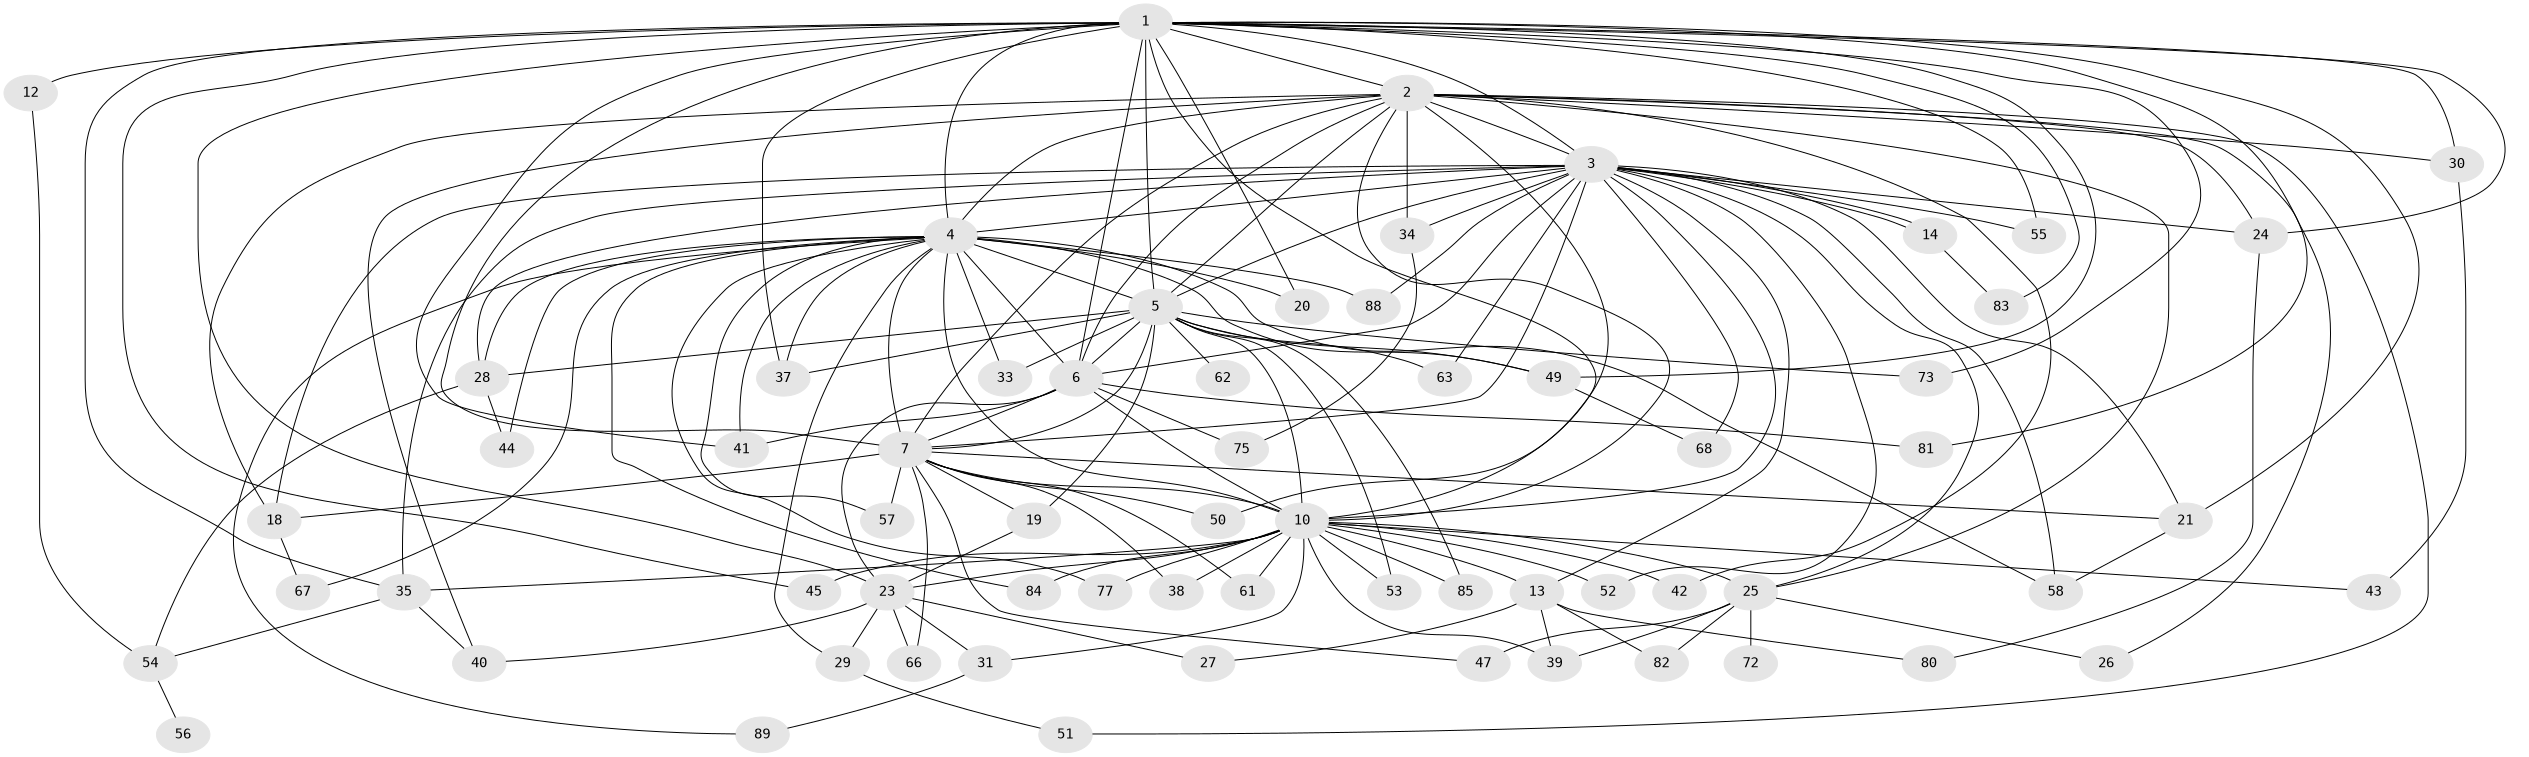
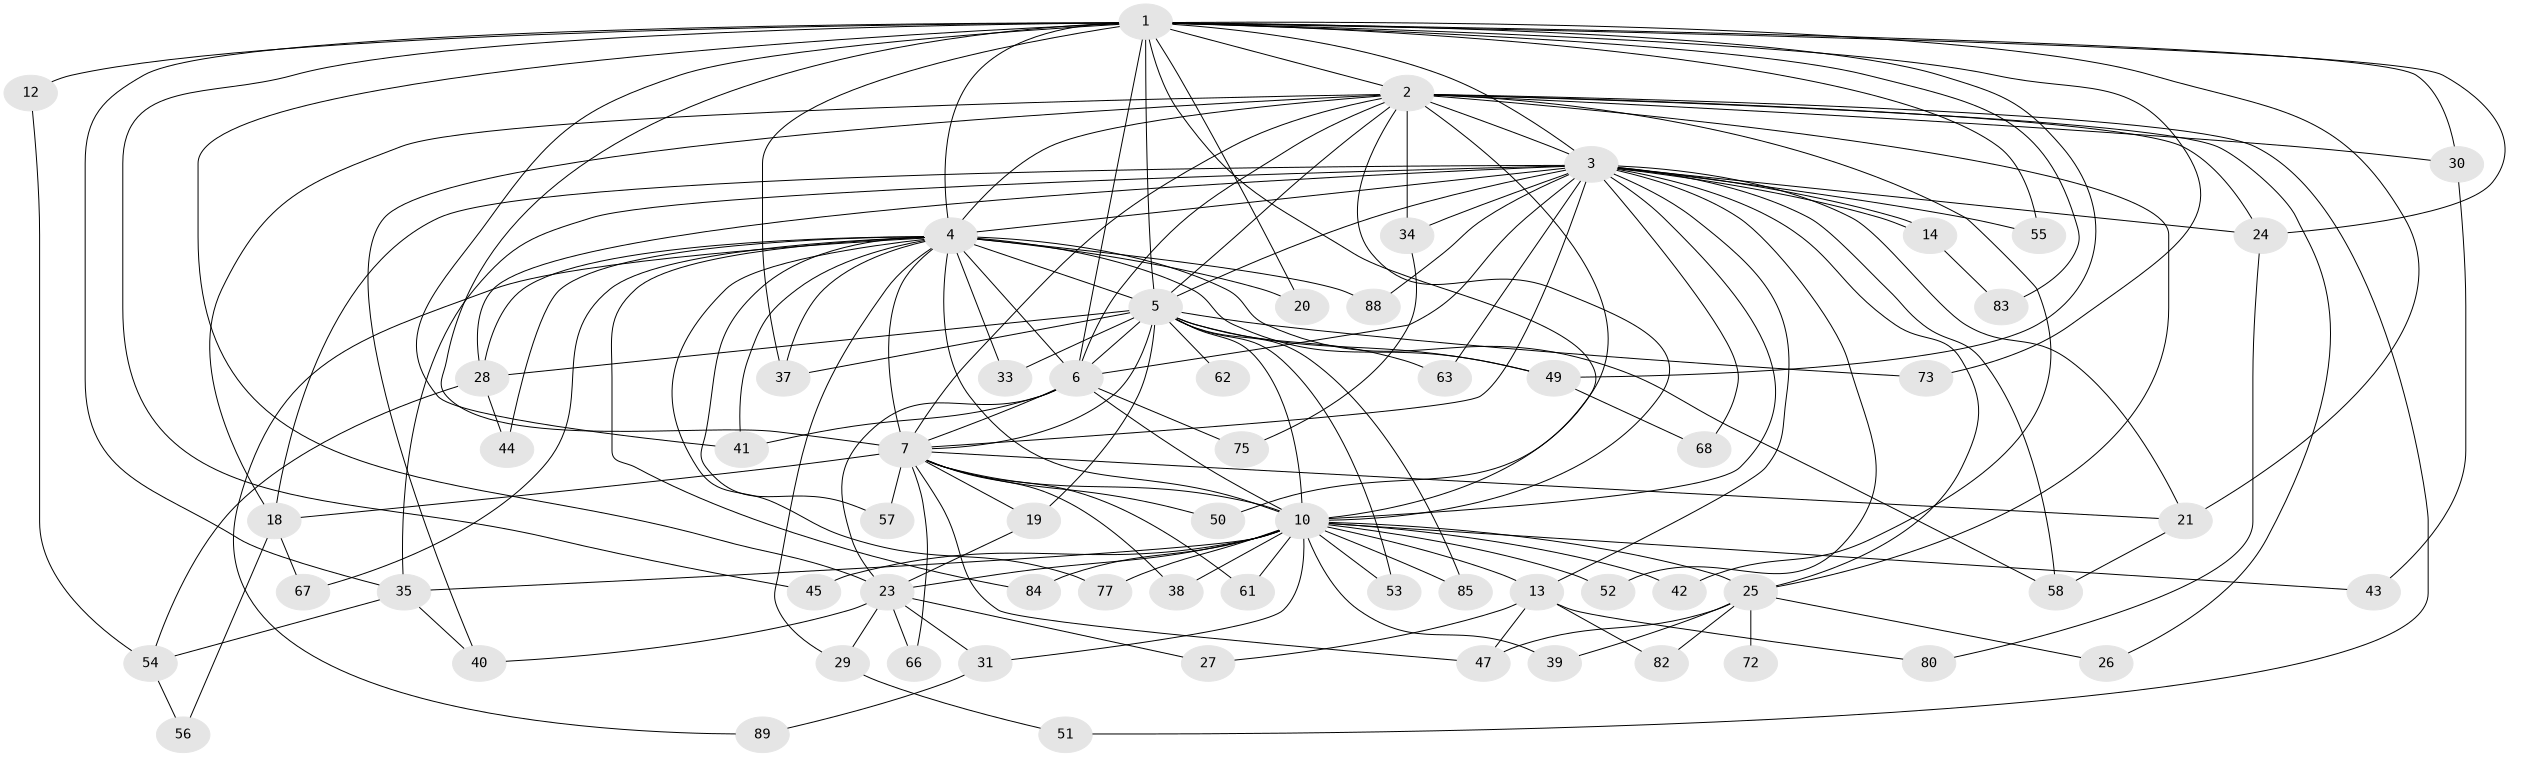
node "81": removed
edge "18" -- "56": added
edge "13" -- "39": now "13" -- "47"
